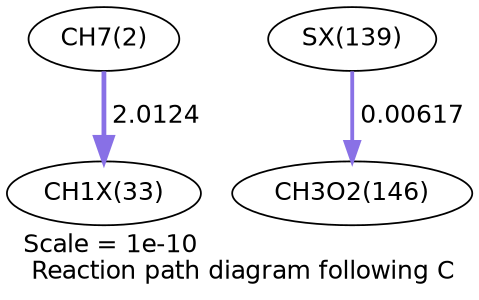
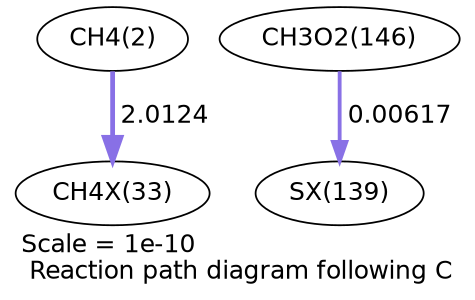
node "CH7(2)": label "CH7(2)" -> "CH4(2)"
edge "SX(139)" -> "CH3O2(146)": reversed
node "CH1X(33)": label "CH1X(33)" -> "CH4X(33)"
